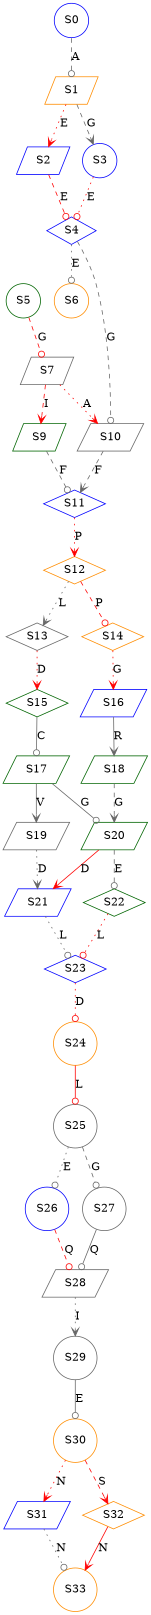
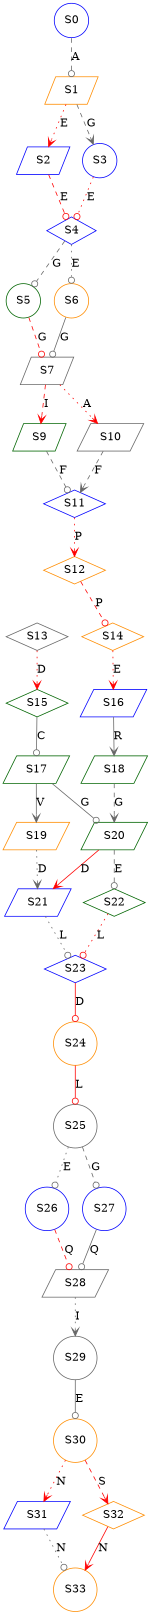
edge "S4" -> "S10": now "S4" -> "S5"
edge "S6" -> "S7": added, label "G"
edge "S12" -> "S13": removed, label "L"
edge "S14" -> "S16": label "G" -> "E"
node "S19": color gray40 -> darkorange
edge "S23" -> "S24": style dotted -> solid
node "S27": color gray40 -> blue
